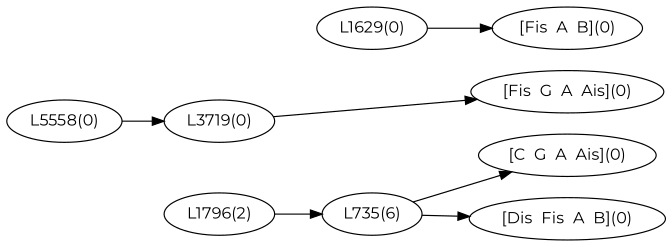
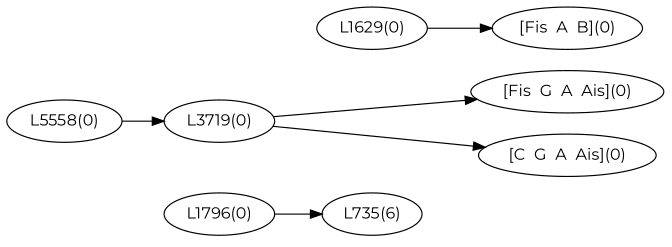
edge "L735(6)" -> "[C  G  A  Ais](0)": now "L3719(0)" -> "[C  G  A  Ais](0)"
node "L1796(2)": label "L1796(2)" -> "L1796(0)"
node "[Dis  Fis  A  B](0)": removed
